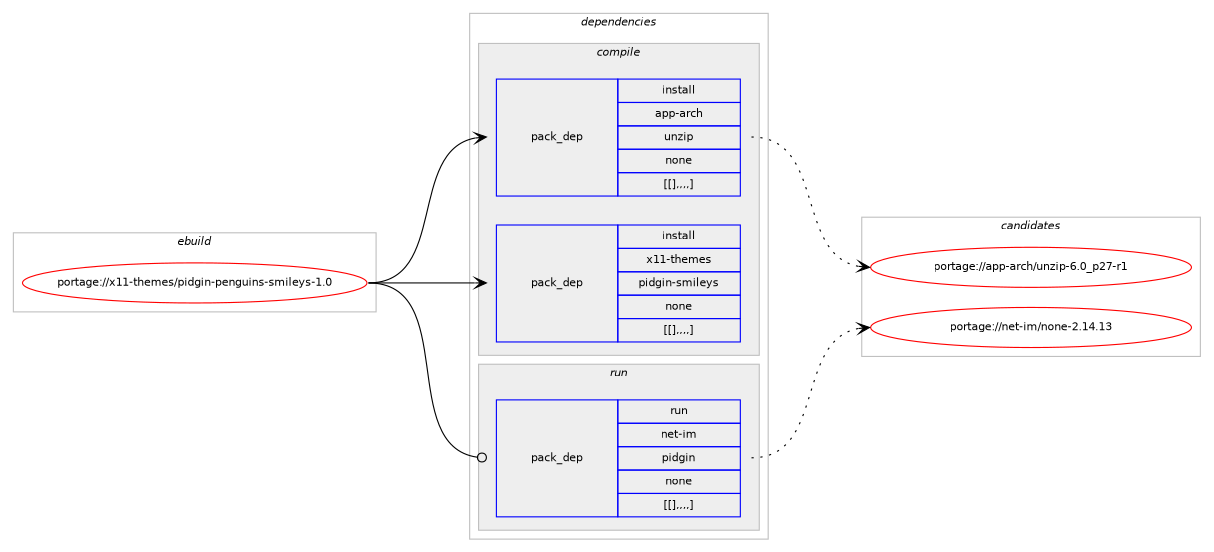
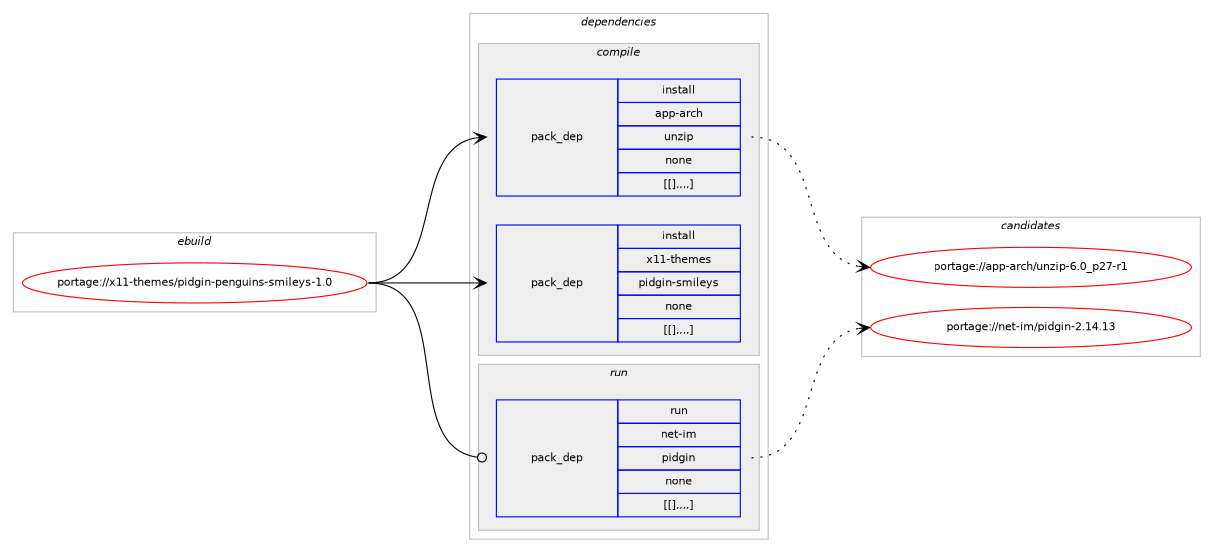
node "portage://net-im/none-2.14.13": label "portage://net-im/none-2.14.13" -> "portage://net-im/pidgin-2.14.13"
